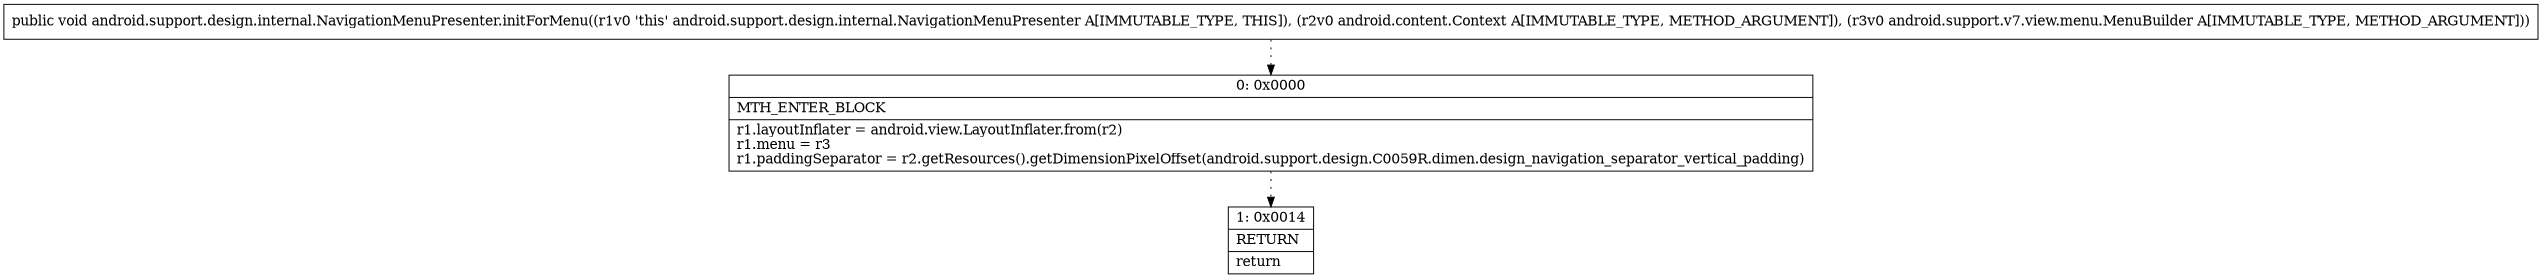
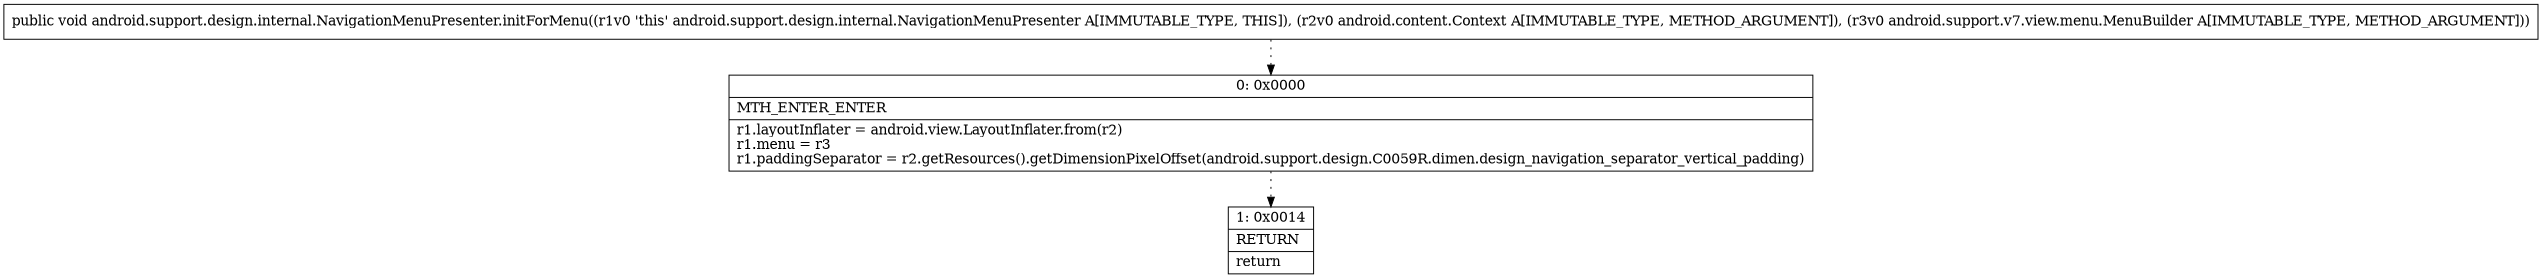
node "0: 0x0000": text "MTH_ENTER_BLOCK" -> "MTH_ENTER_ENTER"
